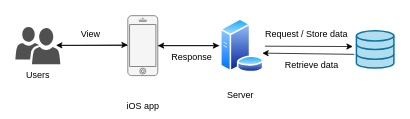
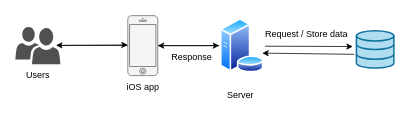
node "View": removed
node "Retrieve data": removed
node "iOS app": moved (143, 106) -> (143, 87)
